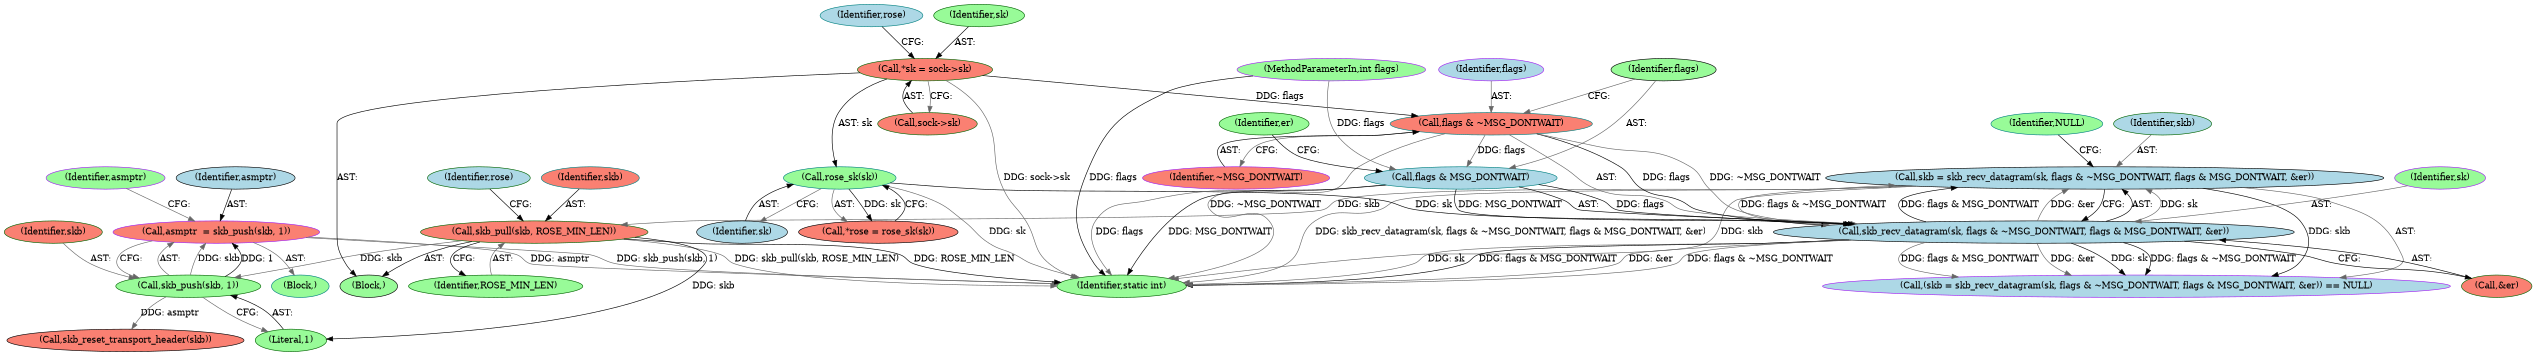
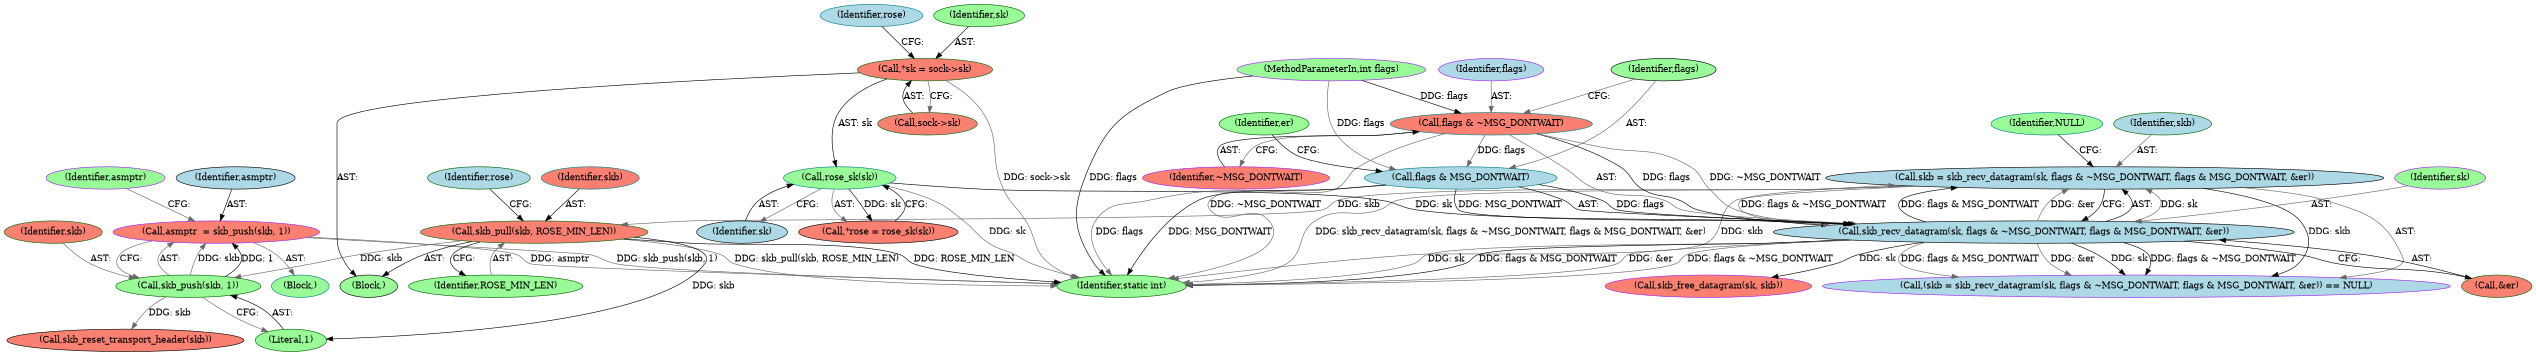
edge "(Call,*sk = sock->sk)" -> "(Call,flags & ~MSG_DONTWAIT)": now "(MethodParameterIn,int flags)" -> "(Call,flags & ~MSG_DONTWAIT)"
node "(Call,skb_free_datagram(sk, skb))": added
edge "(Call,skb_push(skb, 1))" -> "(Call,skb_reset_transport_header(skb))": label "DDG: asmptr" -> "DDG: skb"
